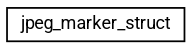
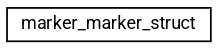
node "jpeg_marker_struct": label "jpeg_marker_struct" -> "marker_marker_struct"
